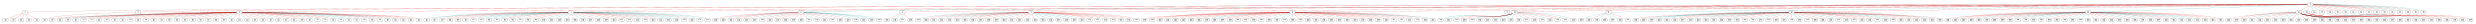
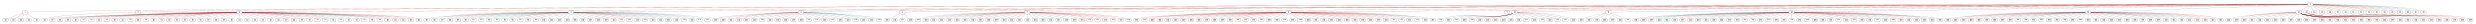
node "176": removed
node "181": added
